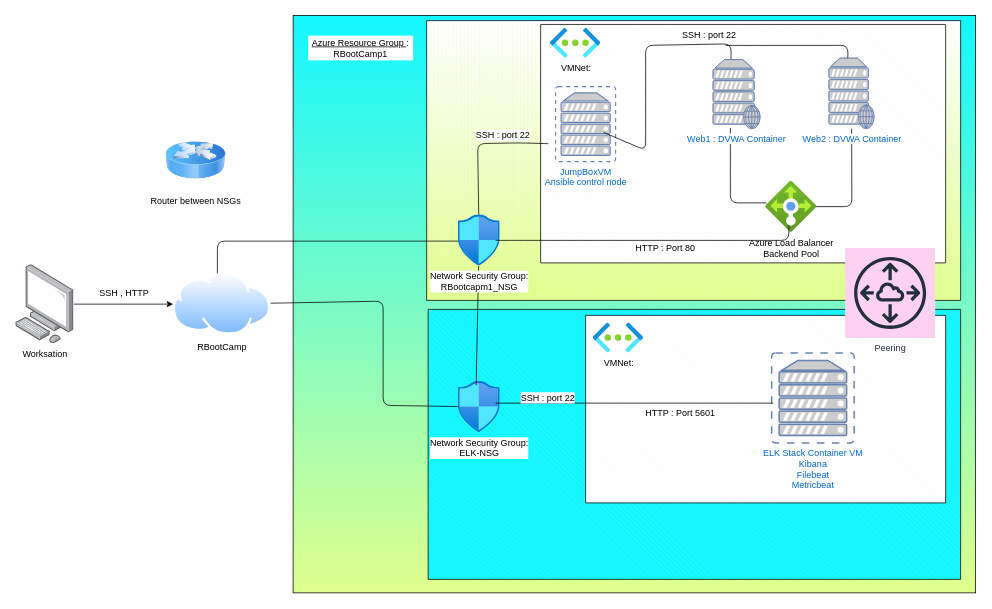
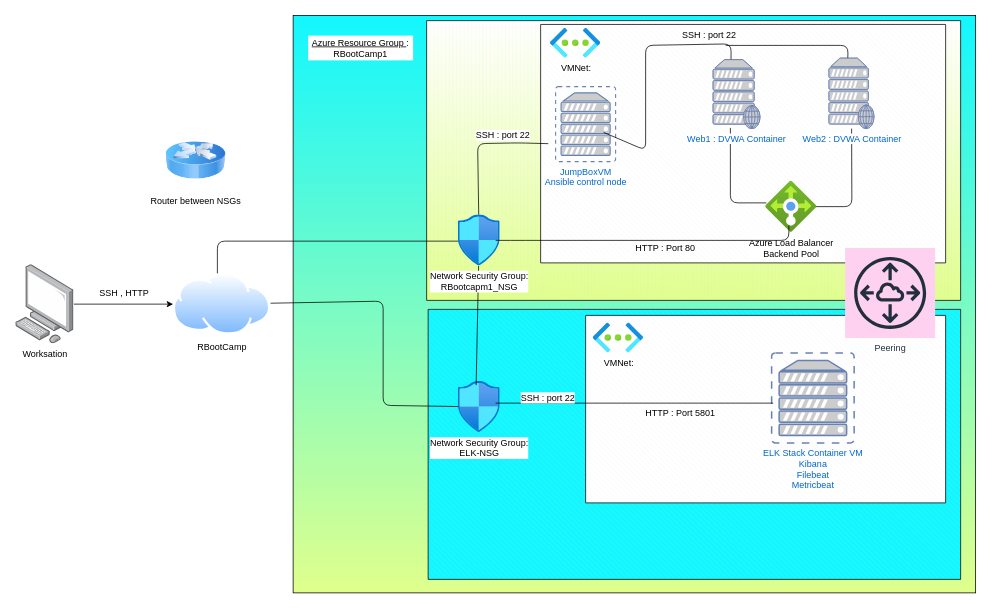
node "HTTP : Port 5601": label "HTTP : Port 5601" -> "HTTP : Port 5801"
